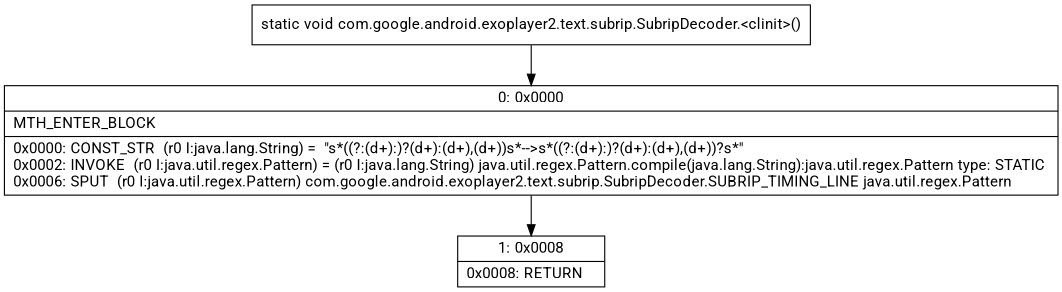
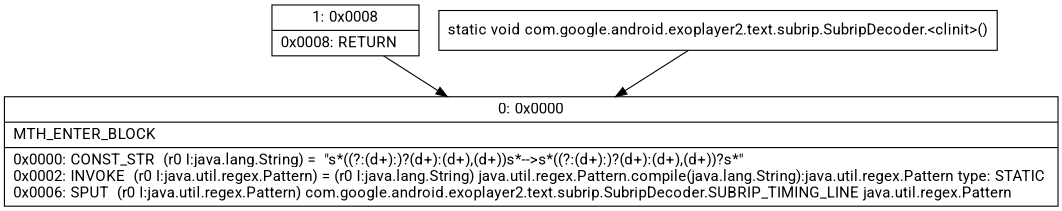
edge "0: 0x0000" -> "1: 0x0008": reversed
